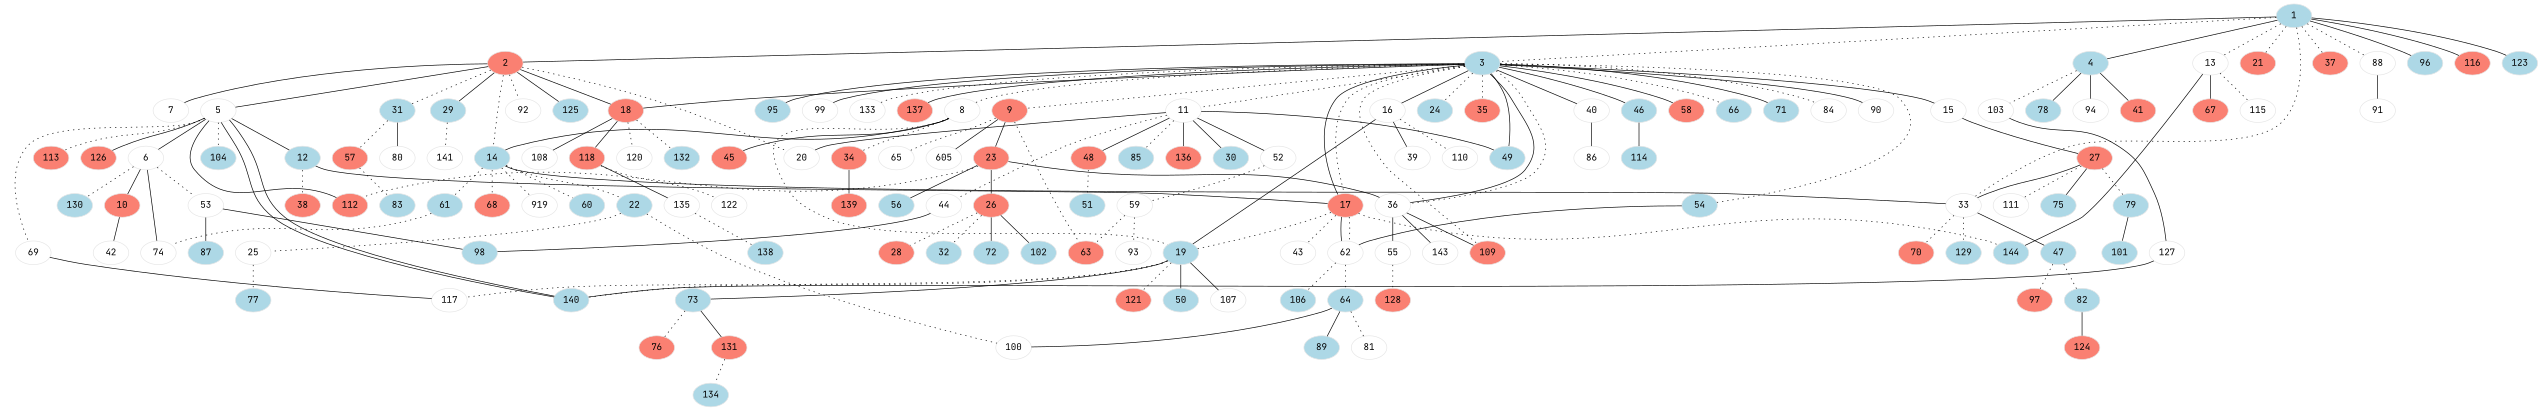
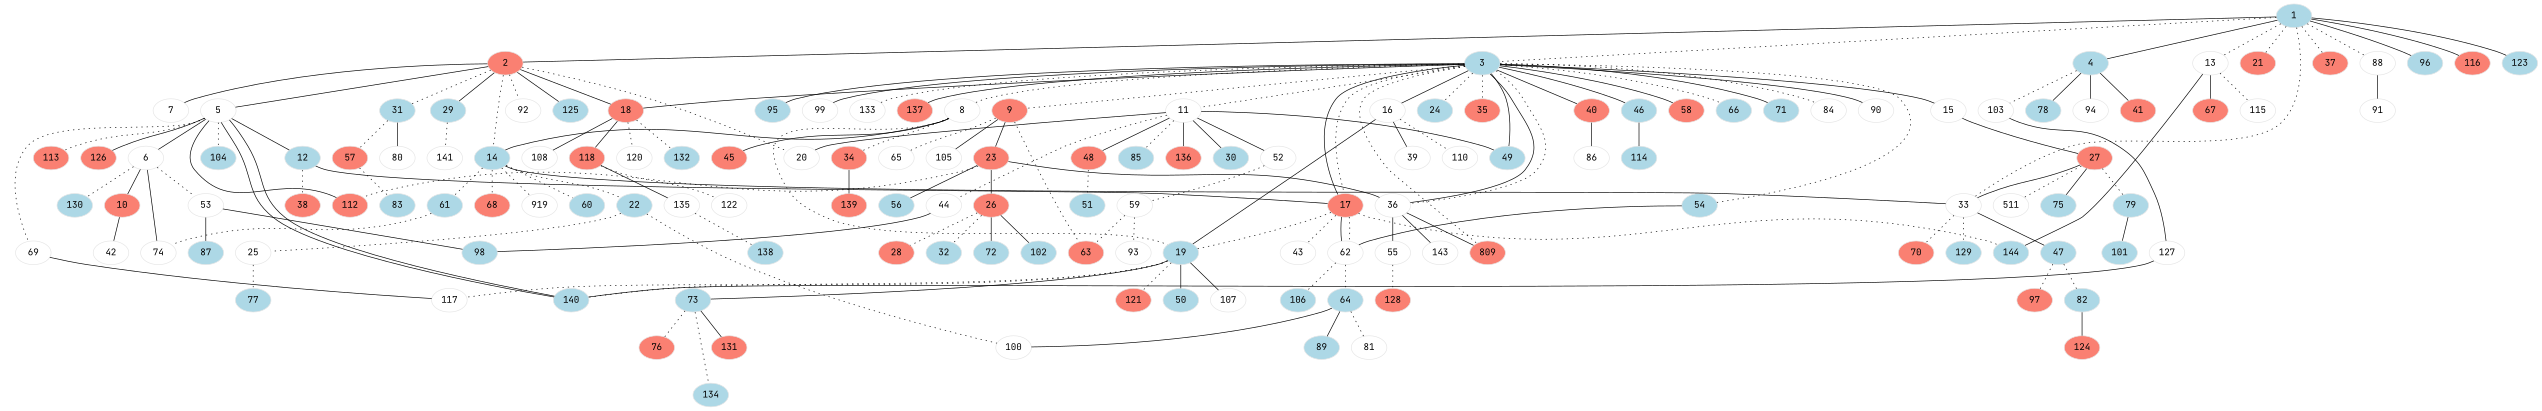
node "40": fillcolor white -> salmon
node "605": label "605" -> "105"
node "111": label "111" -> "511"
node "109": label "109" -> "809"
edge "131" -- "134": now "73" -- "134"
